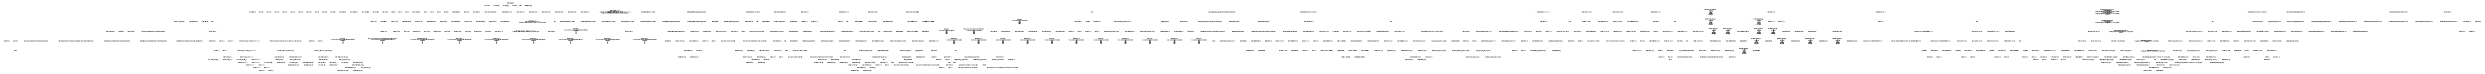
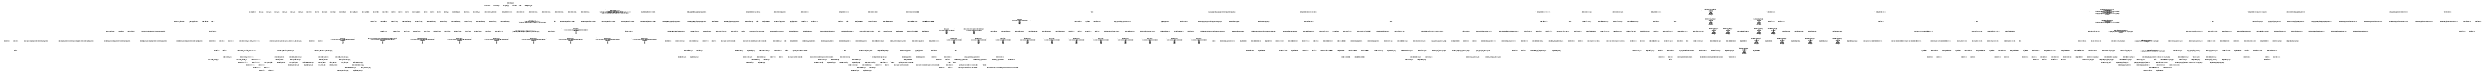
node "(IDENTIFIER,v14,(unsigned __int8)v14)": removed
